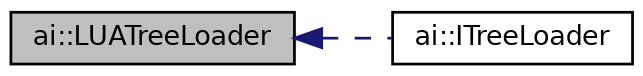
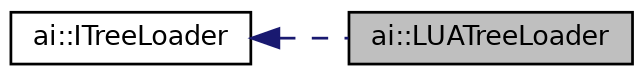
edge "ai::ITreeLoader" -> "ai::LUATreeLoader": reversed
